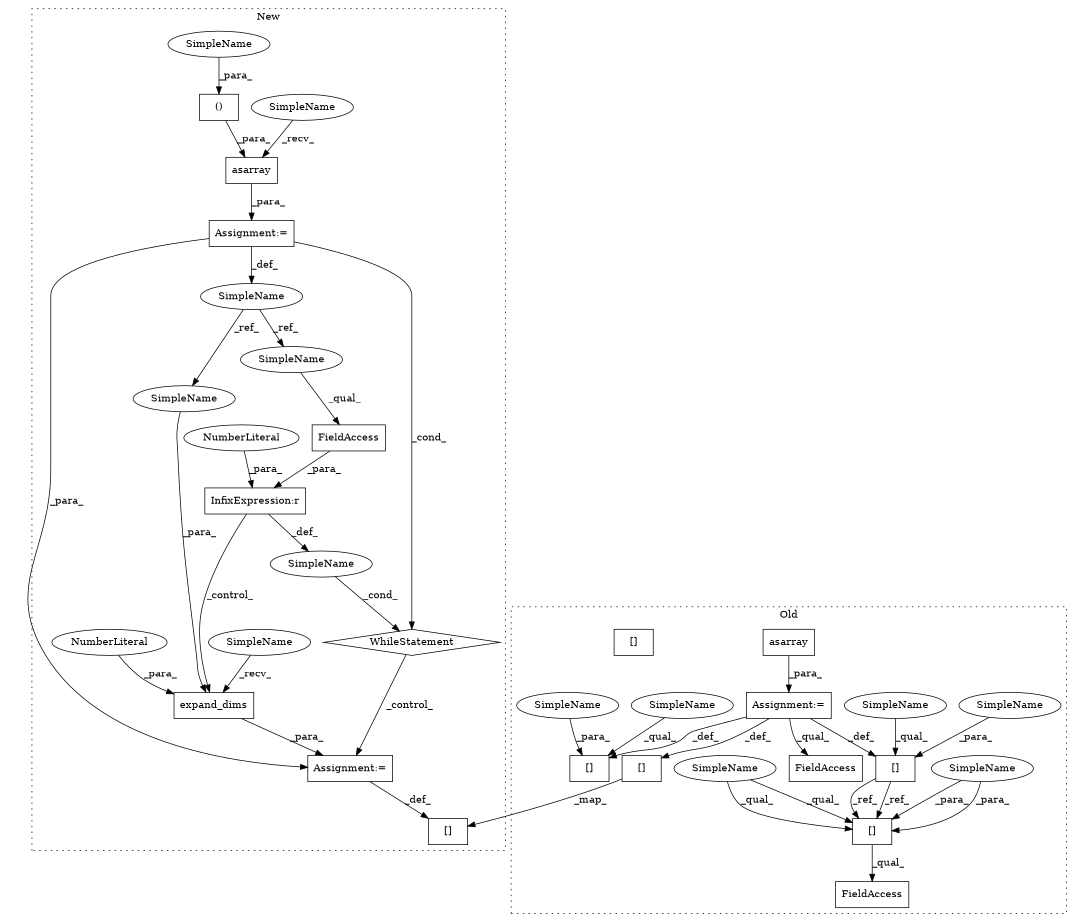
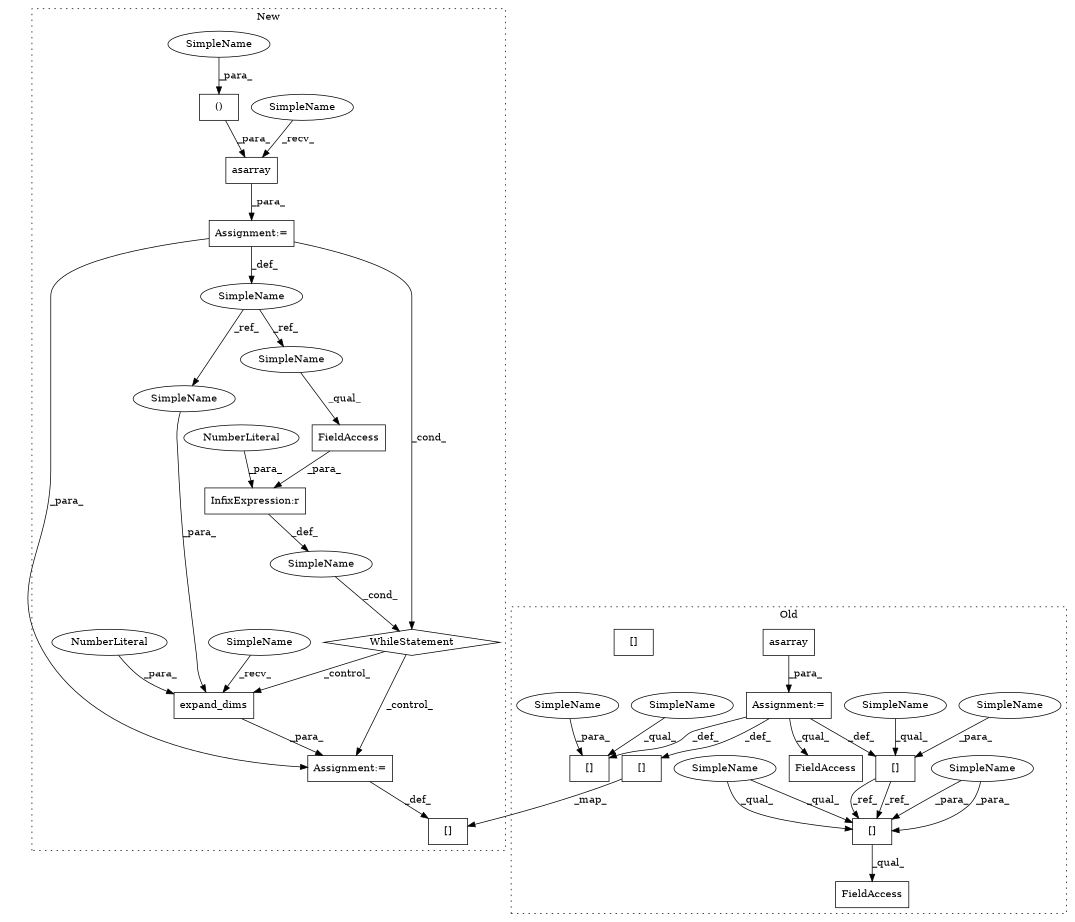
edge "InfixExpression:r" -> "expand_dims": now "WhileStatement" -> "expand_dims"
